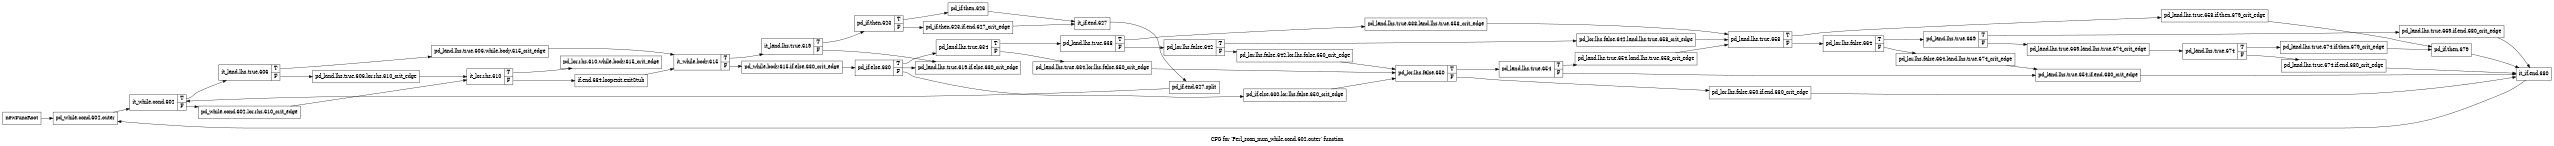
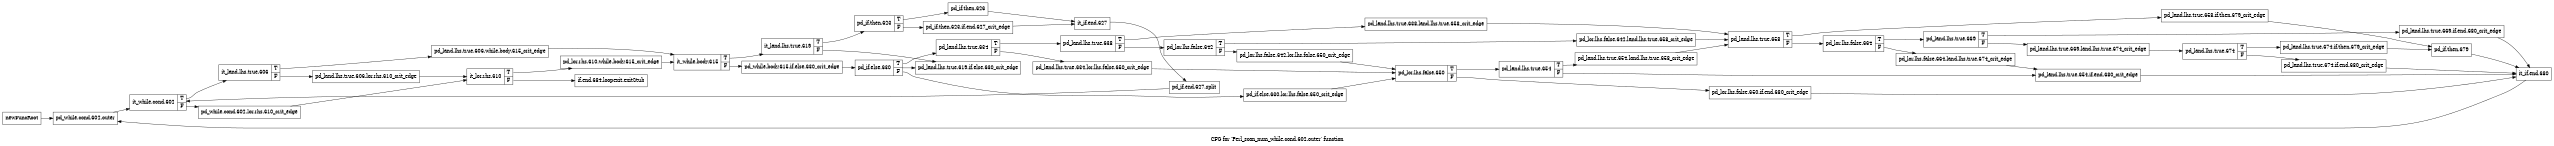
edge "if.end.684.loopexit.exitStub" -> "it_while.body.615": now "pd_lor.rhs.610.while.body.615_crit_edge" -> "it_while.body.615"
